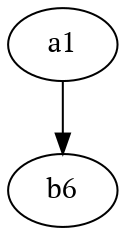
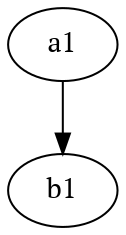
node "b6": label "b6" -> "b1"
